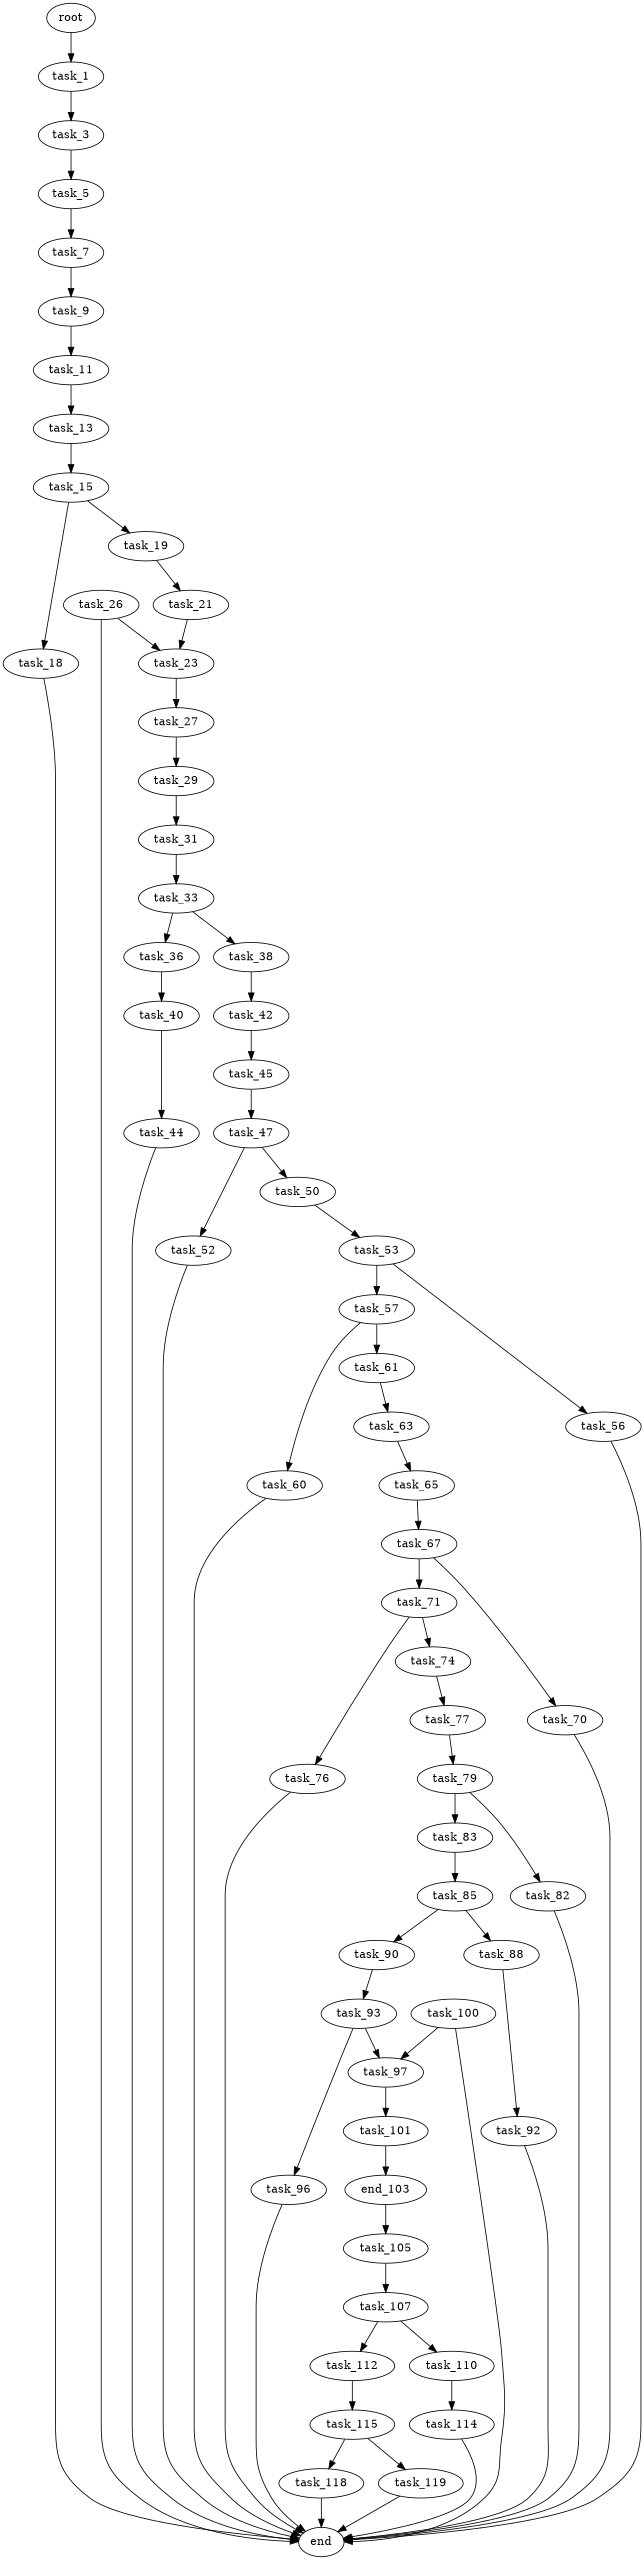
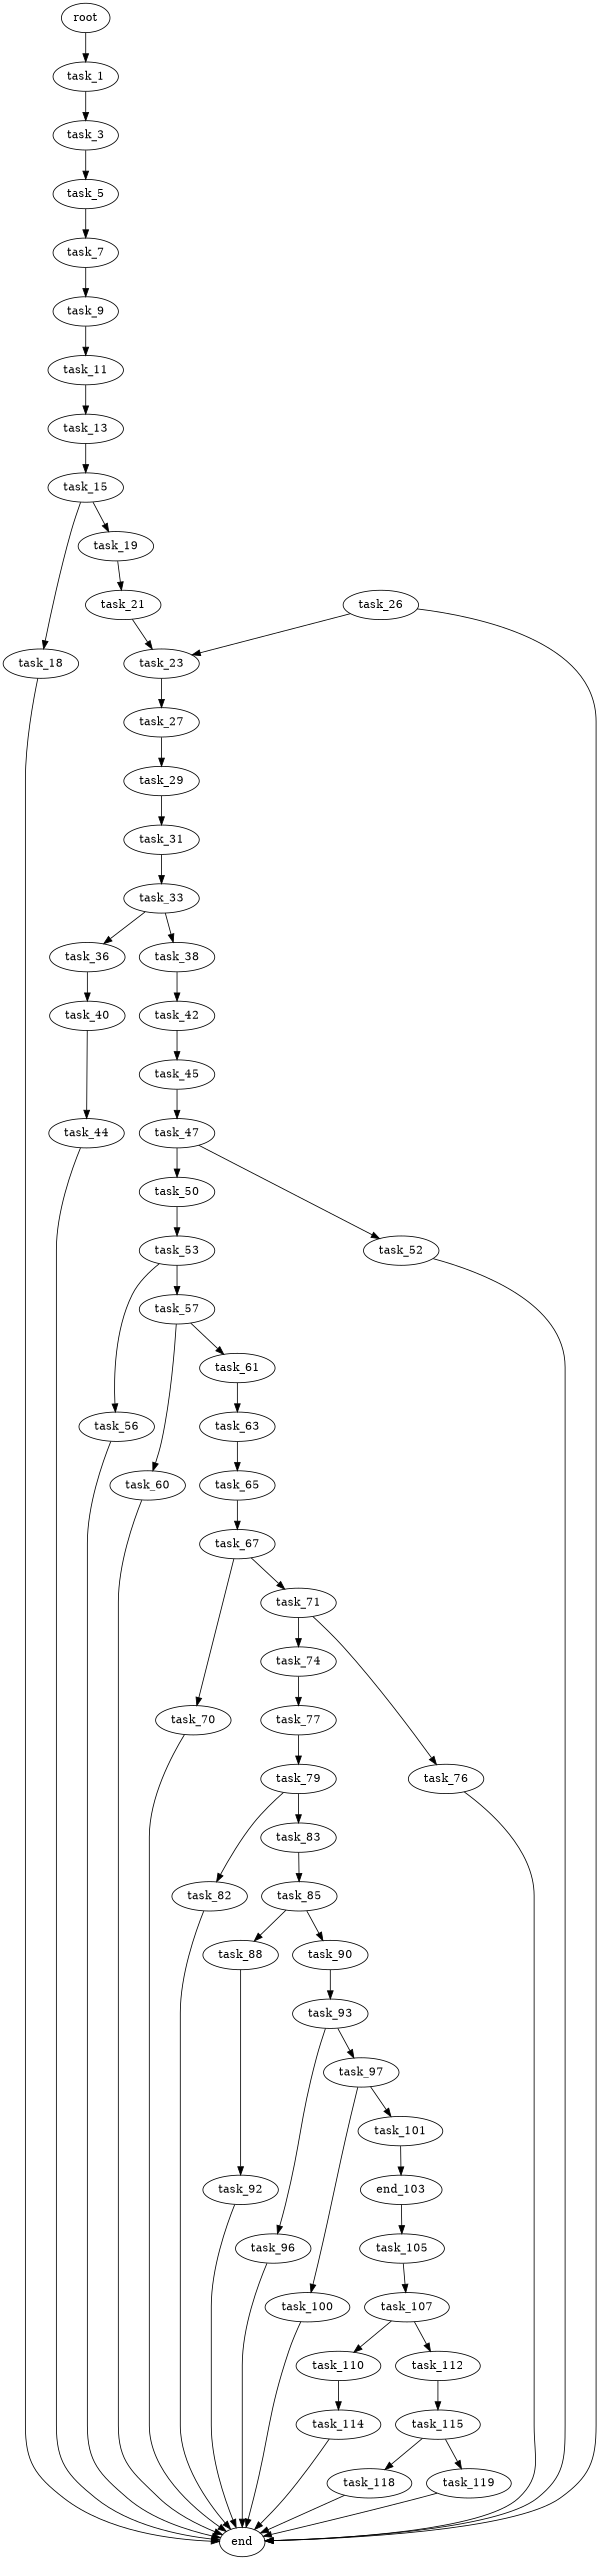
edge "task_100" -> "task_97": reversed
